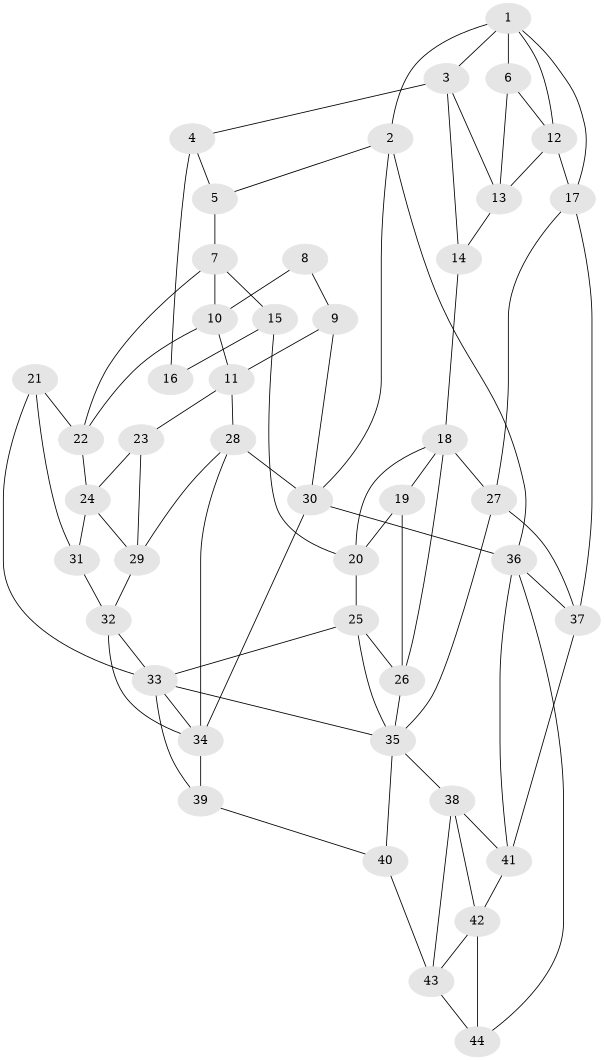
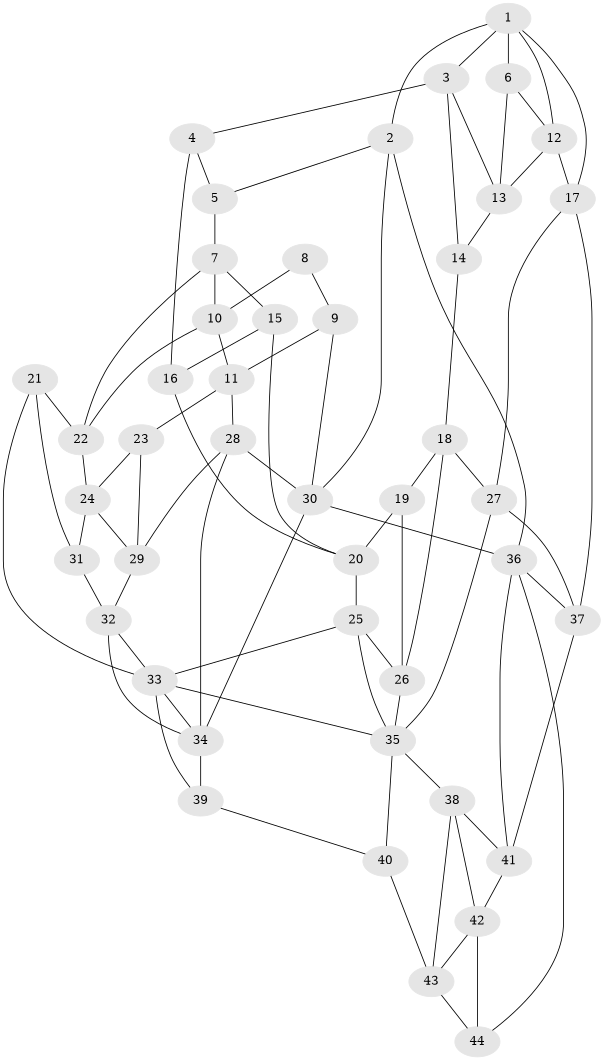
edge "18" -- "20": now "16" -- "20"
